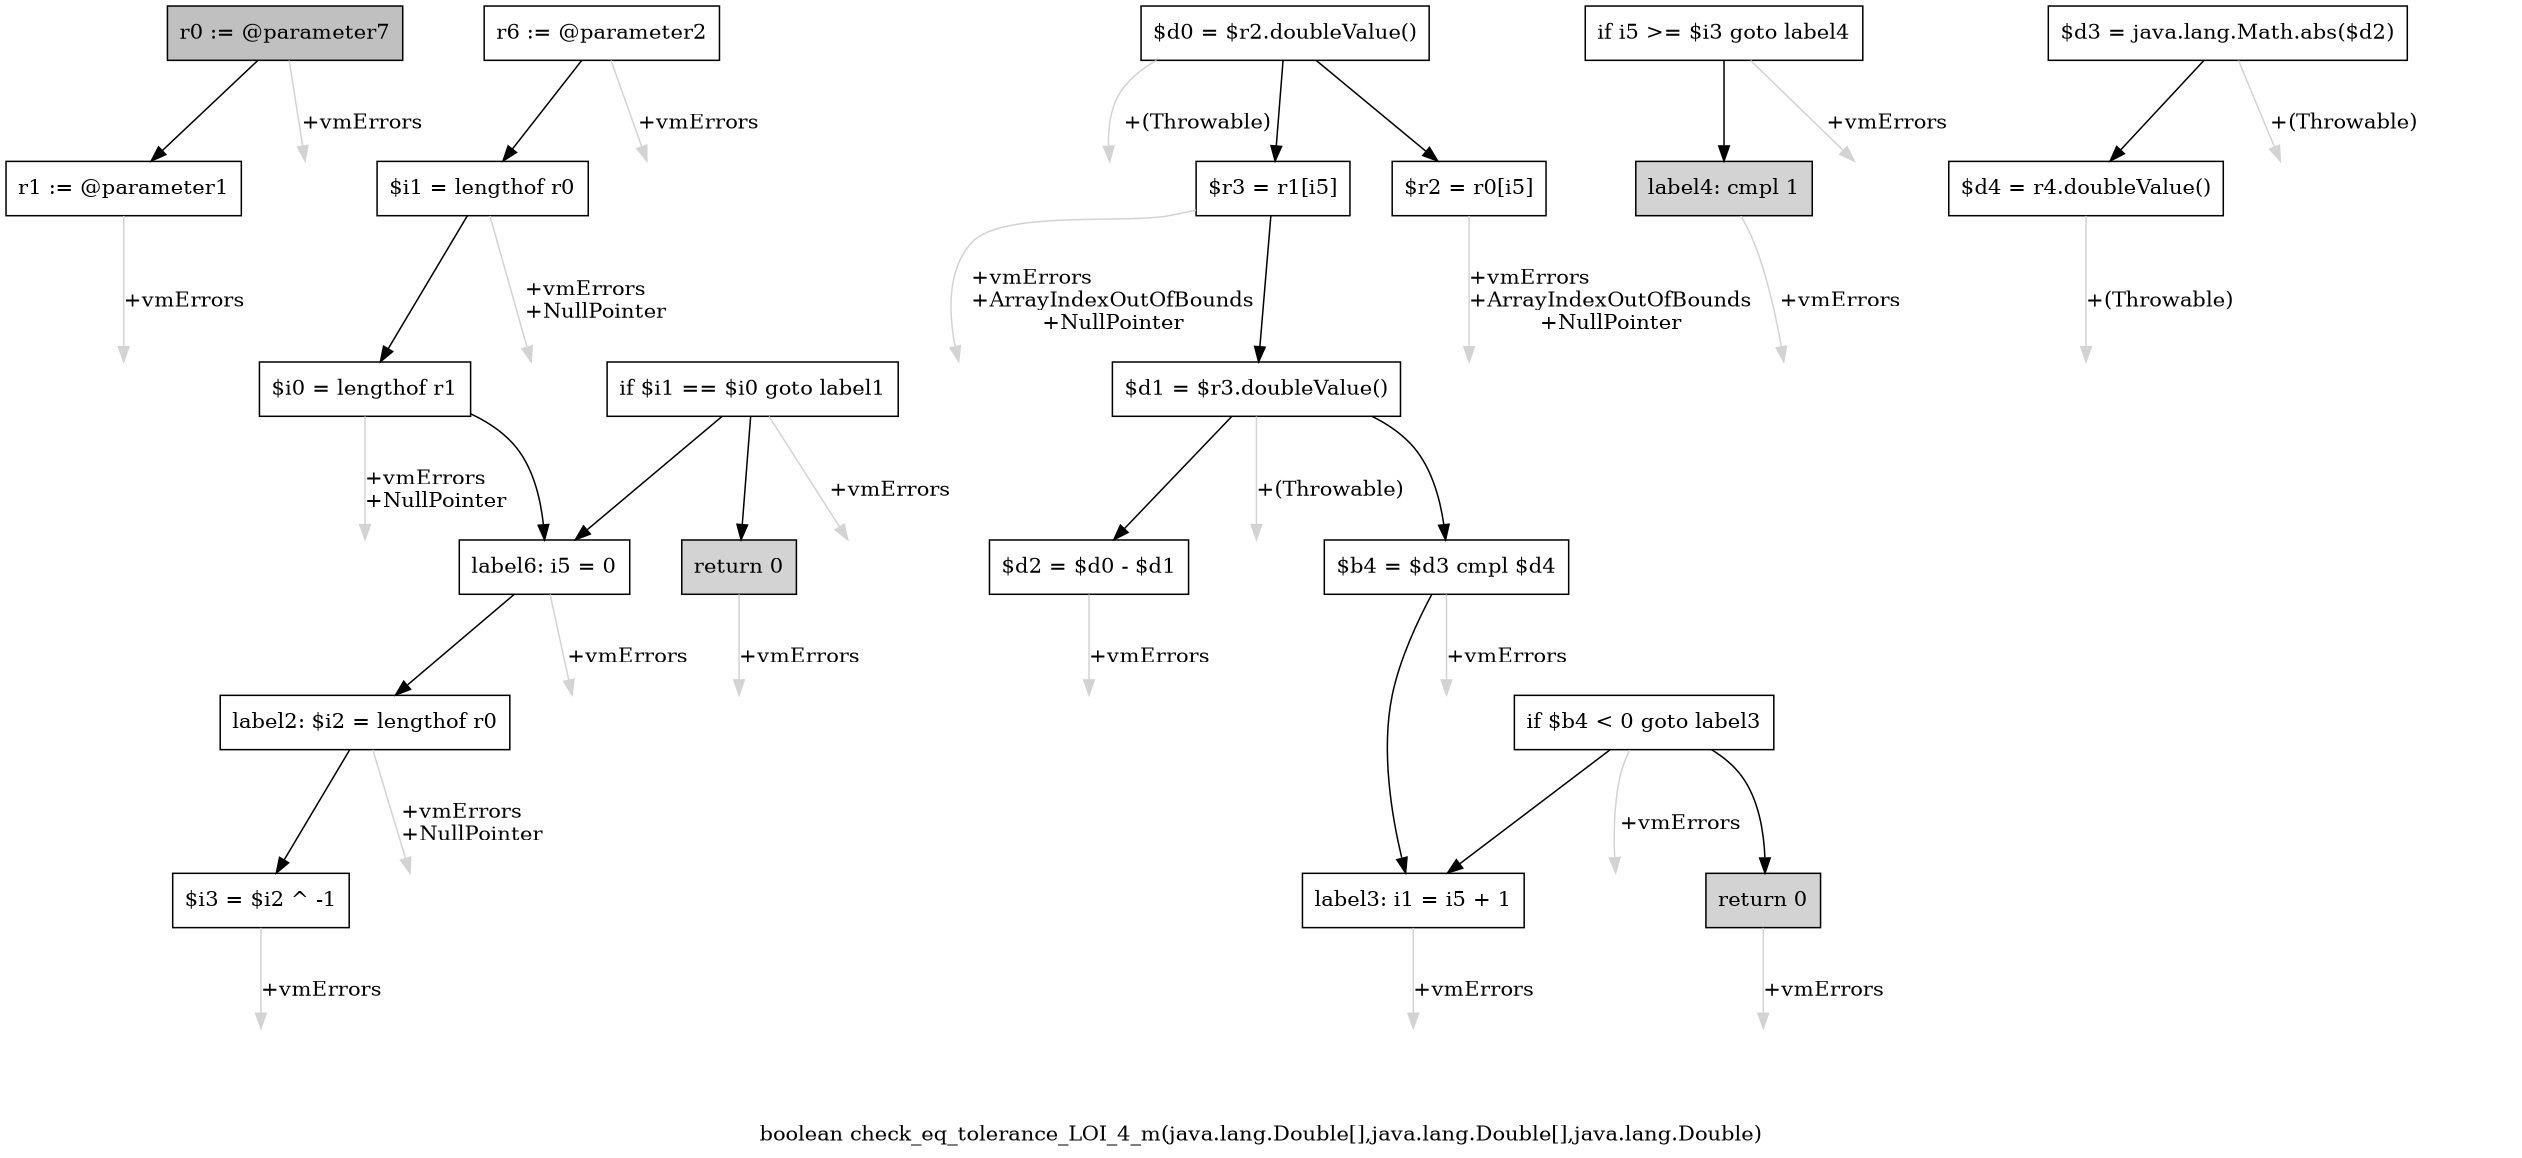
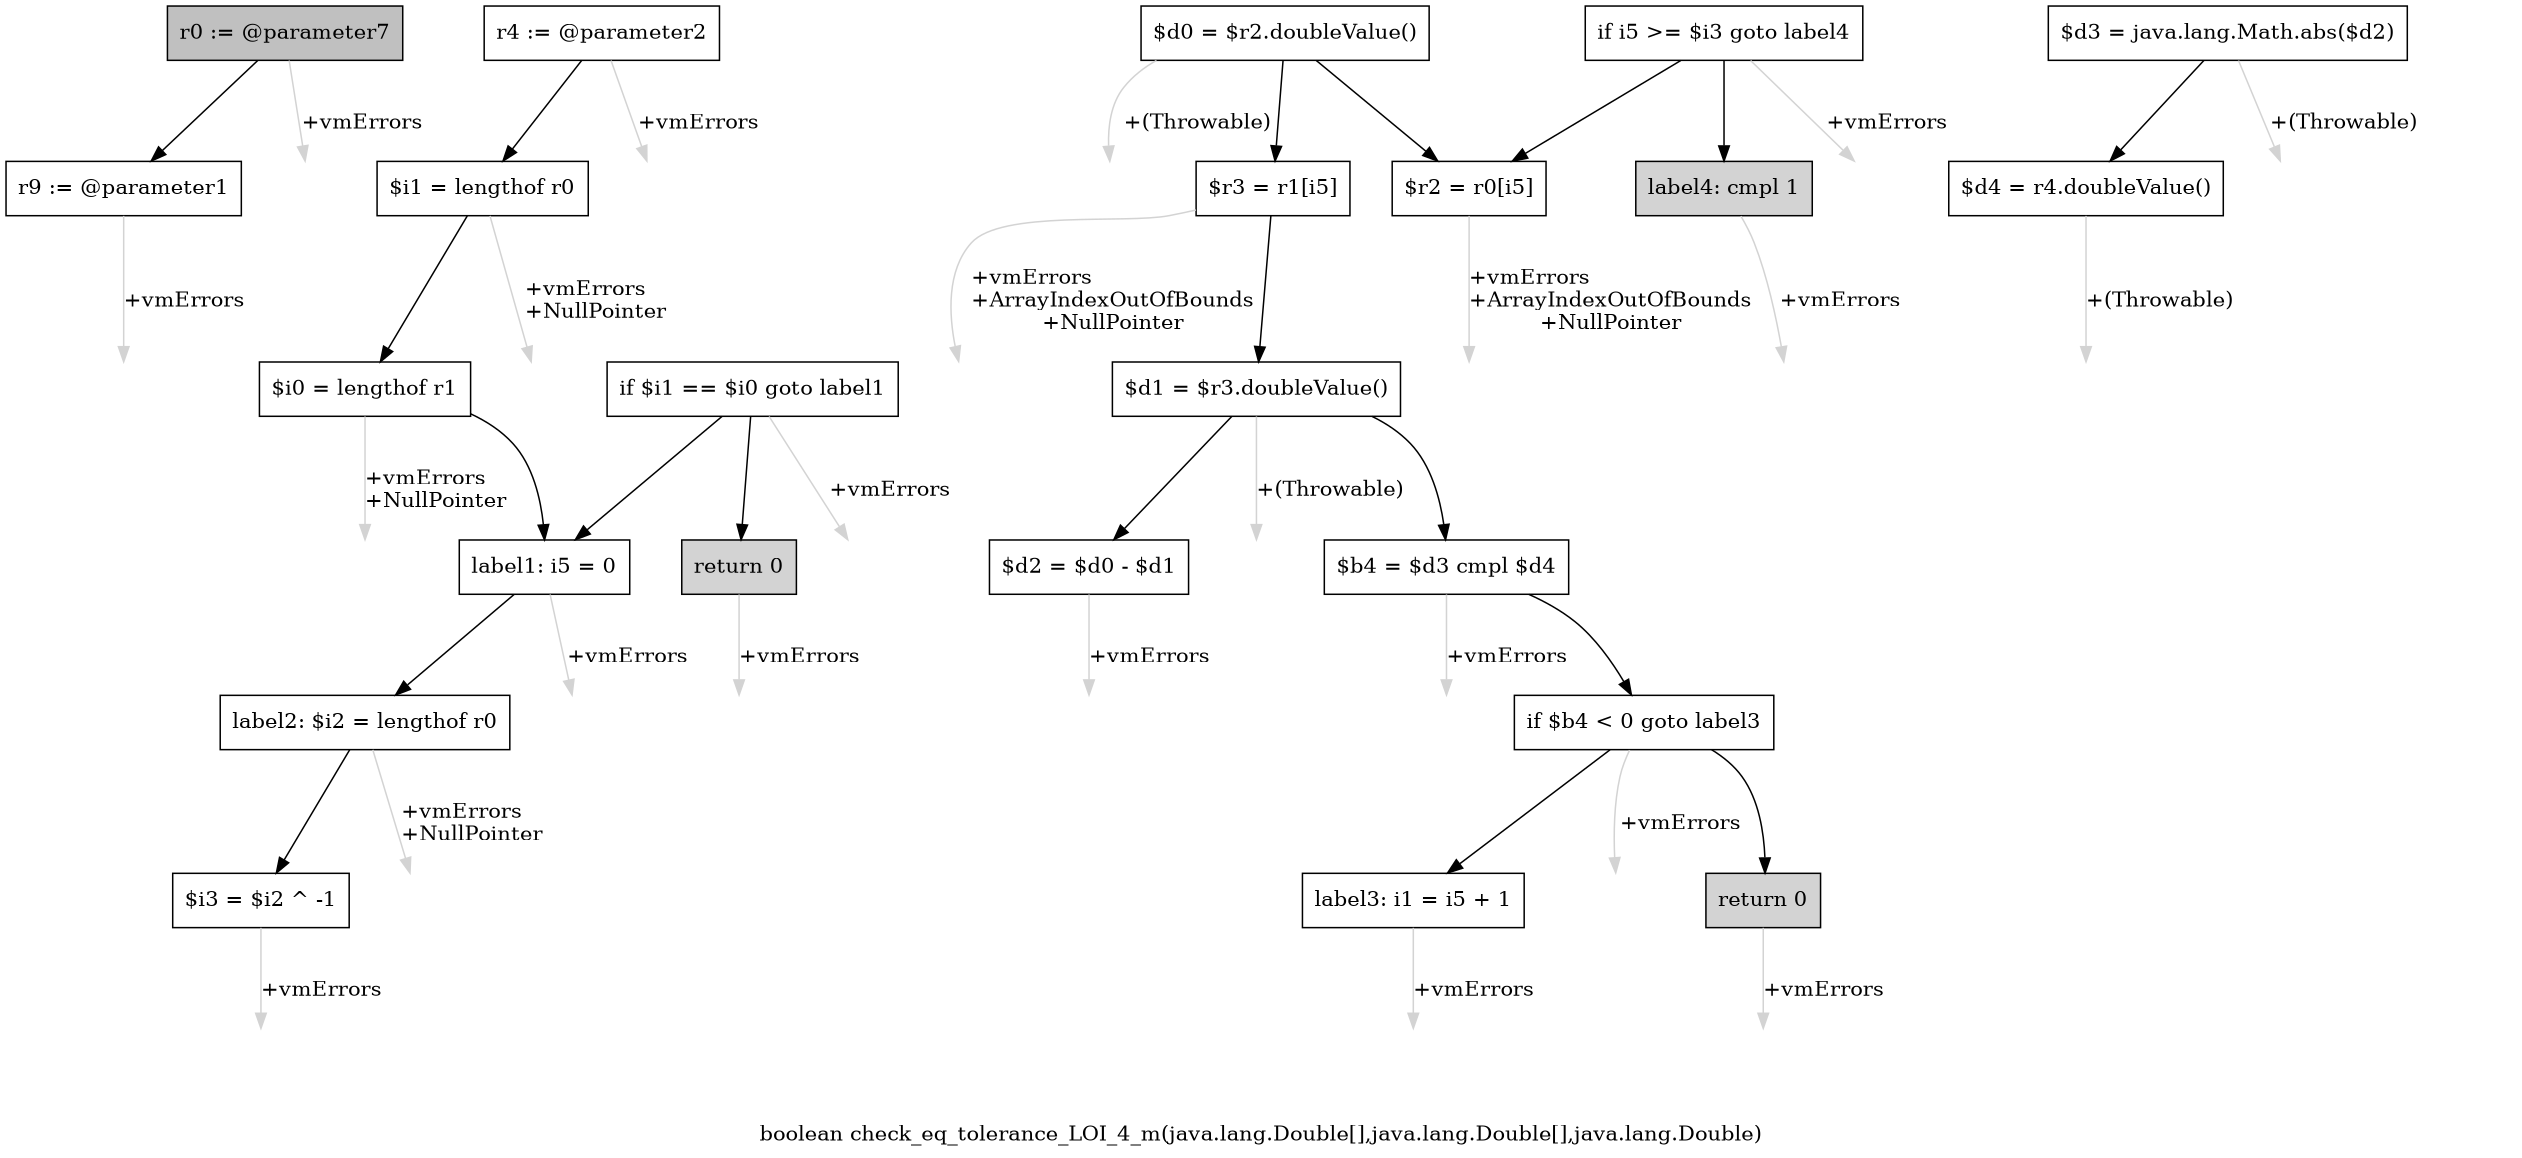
node "r6 := @parameter2": label "r6 := @parameter2" -> "r4 := @parameter2"
edge "if i5 >= $i3 goto label4" -> "$r2 = r0[i5]": added
node "r1 := @parameter1": label "r1 := @parameter1" -> "r9 := @parameter1"
node "label6: i5 = 0": label "label6: i5 = 0" -> "label1: i5 = 0"
edge "$b4 = $d3 cmpl $d4" -> "label3: i1 = i5 + 1": now "$b4 = $d3 cmpl $d4" -> "if $b4 < 0 goto label3"
